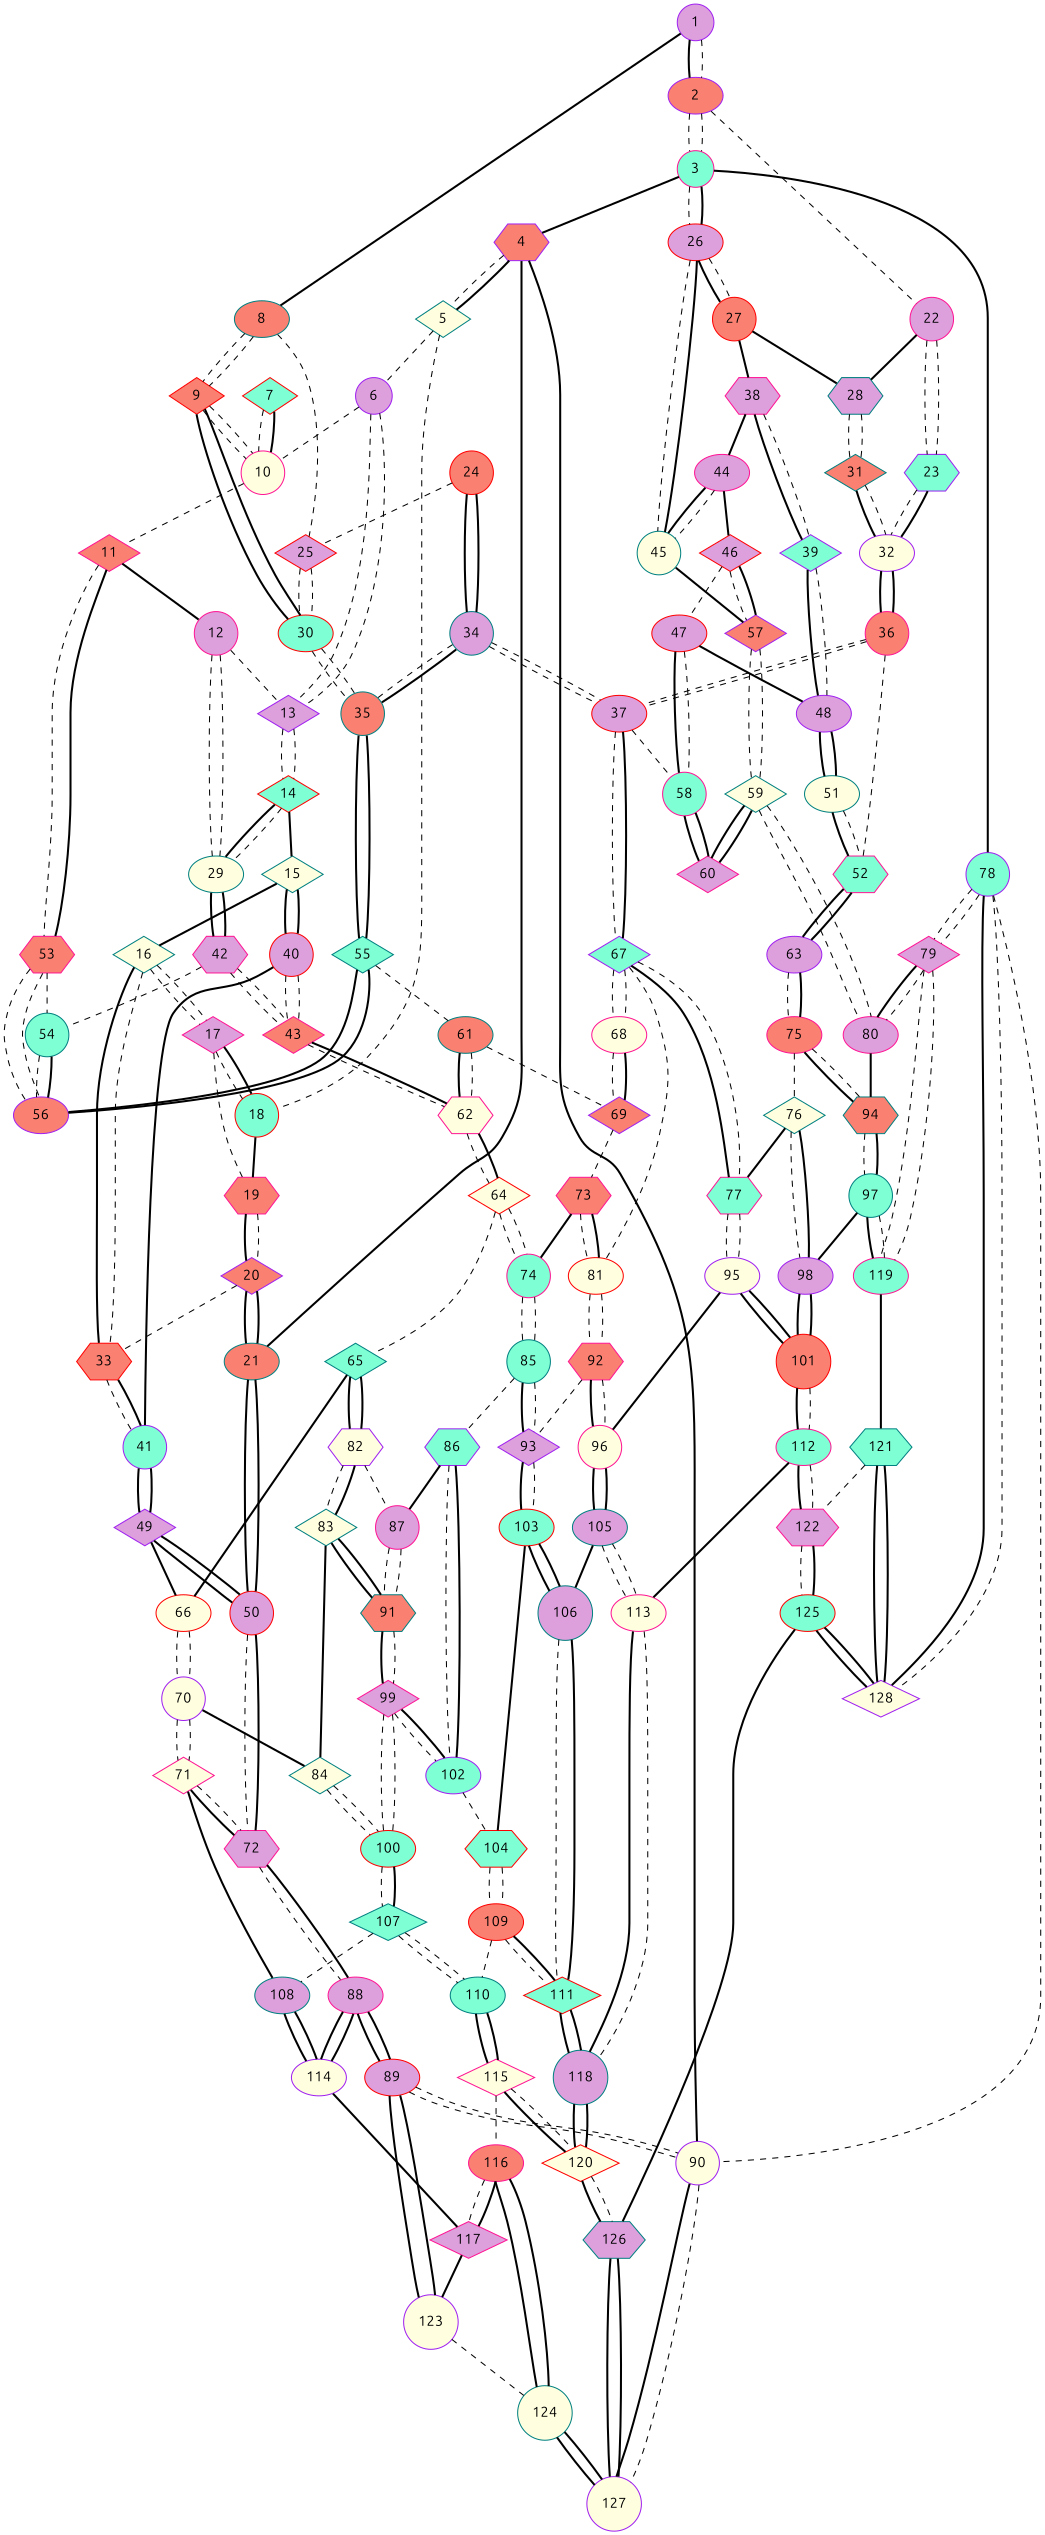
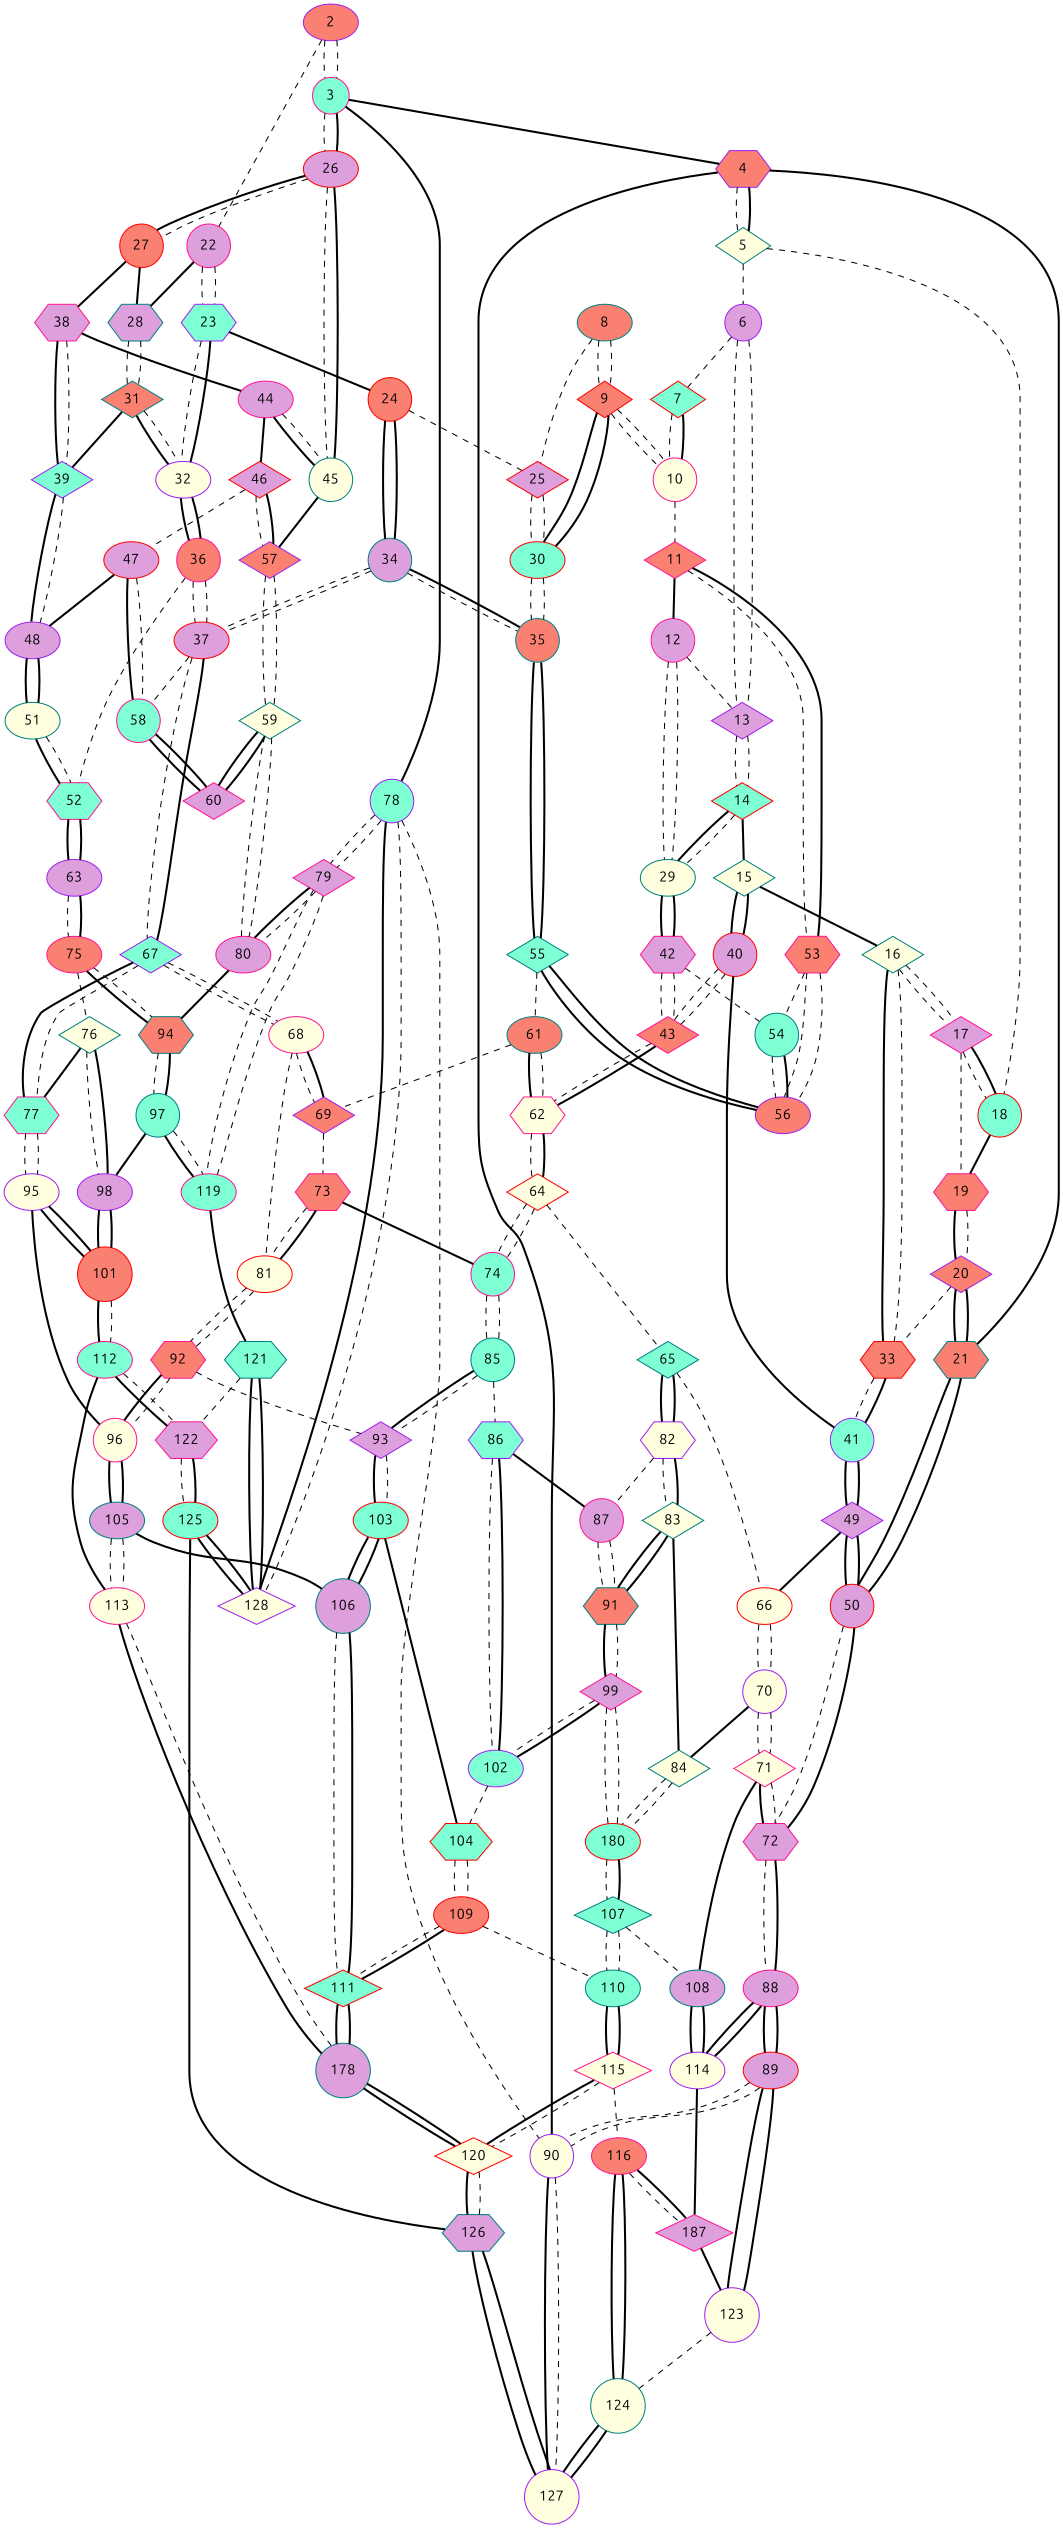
node "1": removed
edge "23" -- "24": added
edge "6" -- "10": now "6" -- "7"
edge "31" -- "39": added
edge "67" -- "81": now "68" -- "81"
node "21": shape ellipse -> hexagon
edge "65" -- "66": style bold -> dashed
node "100": label "100" -> "180"
node "118": label "118" -> "178"
node "117": label "117" -> "187"
